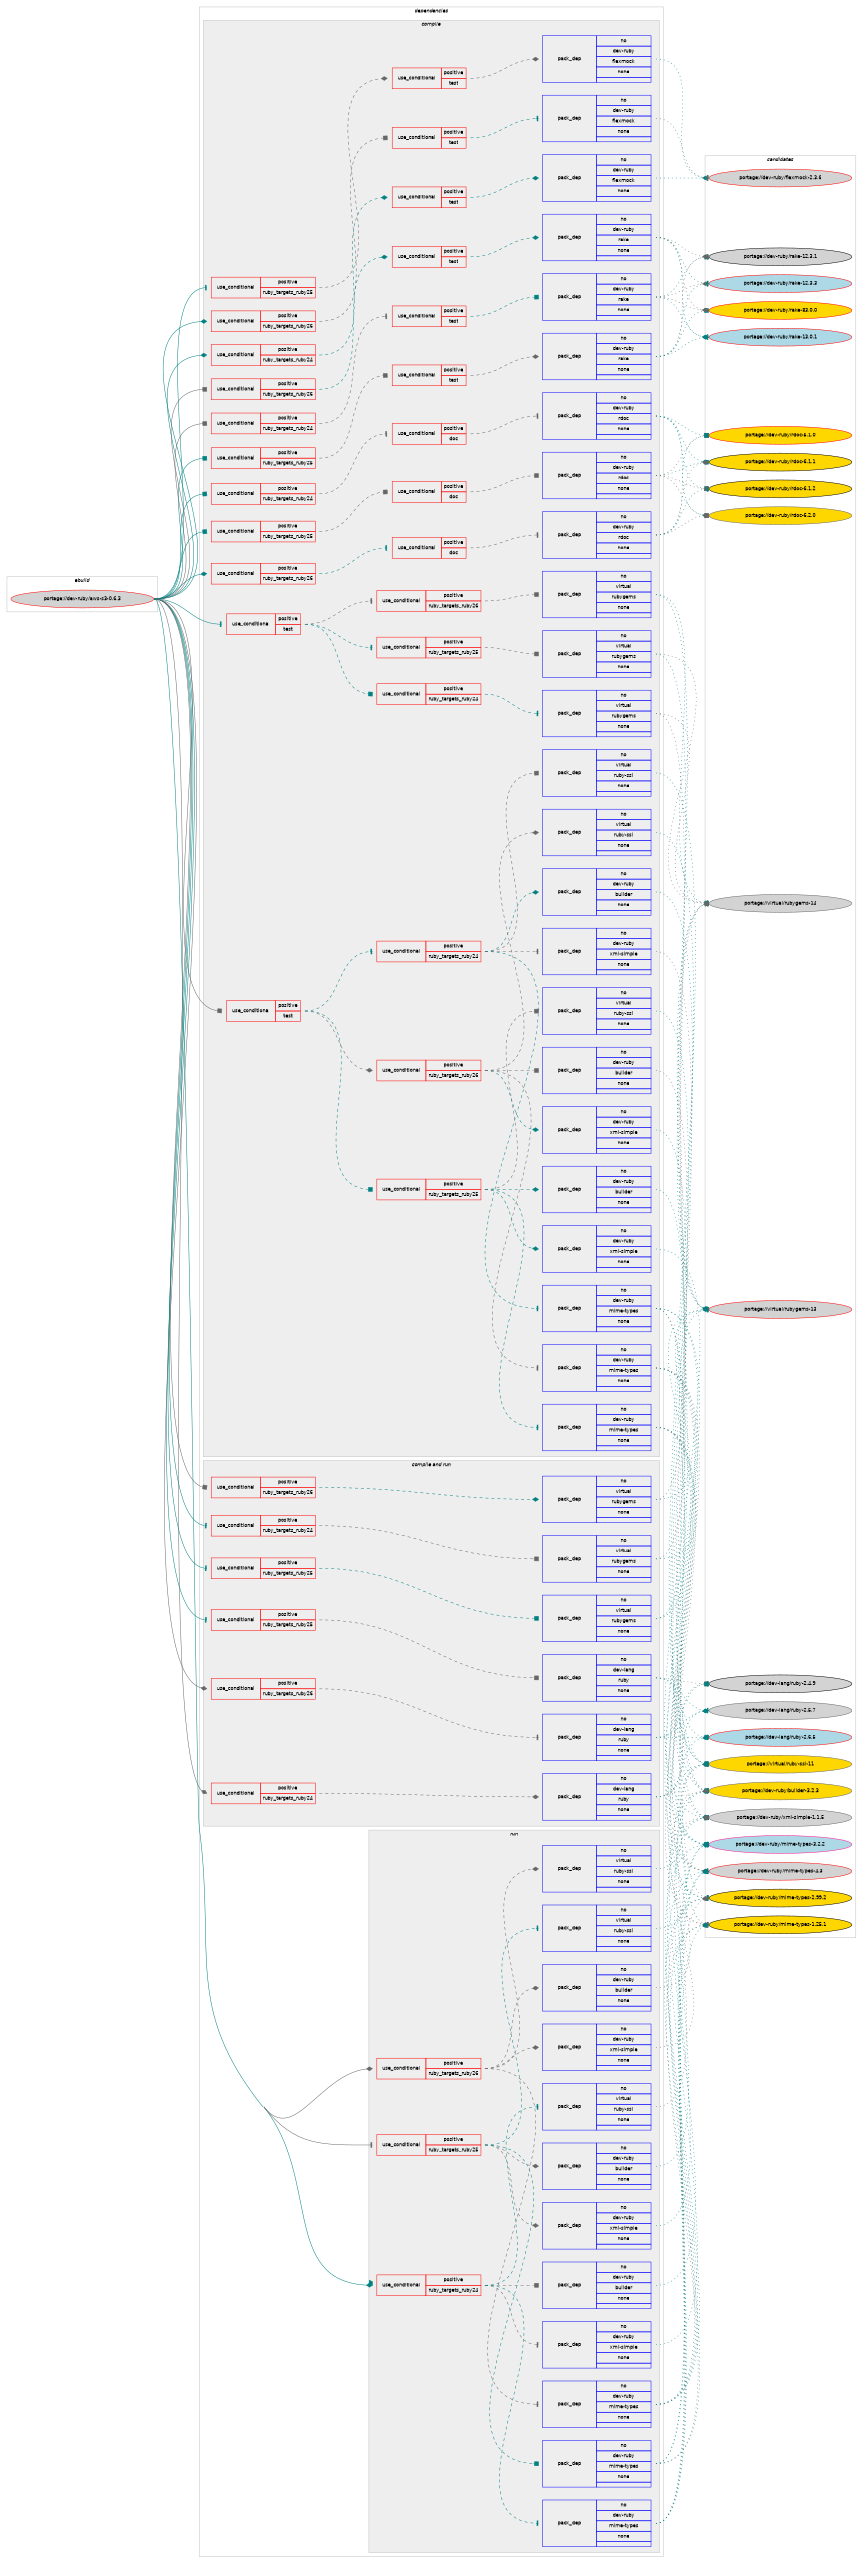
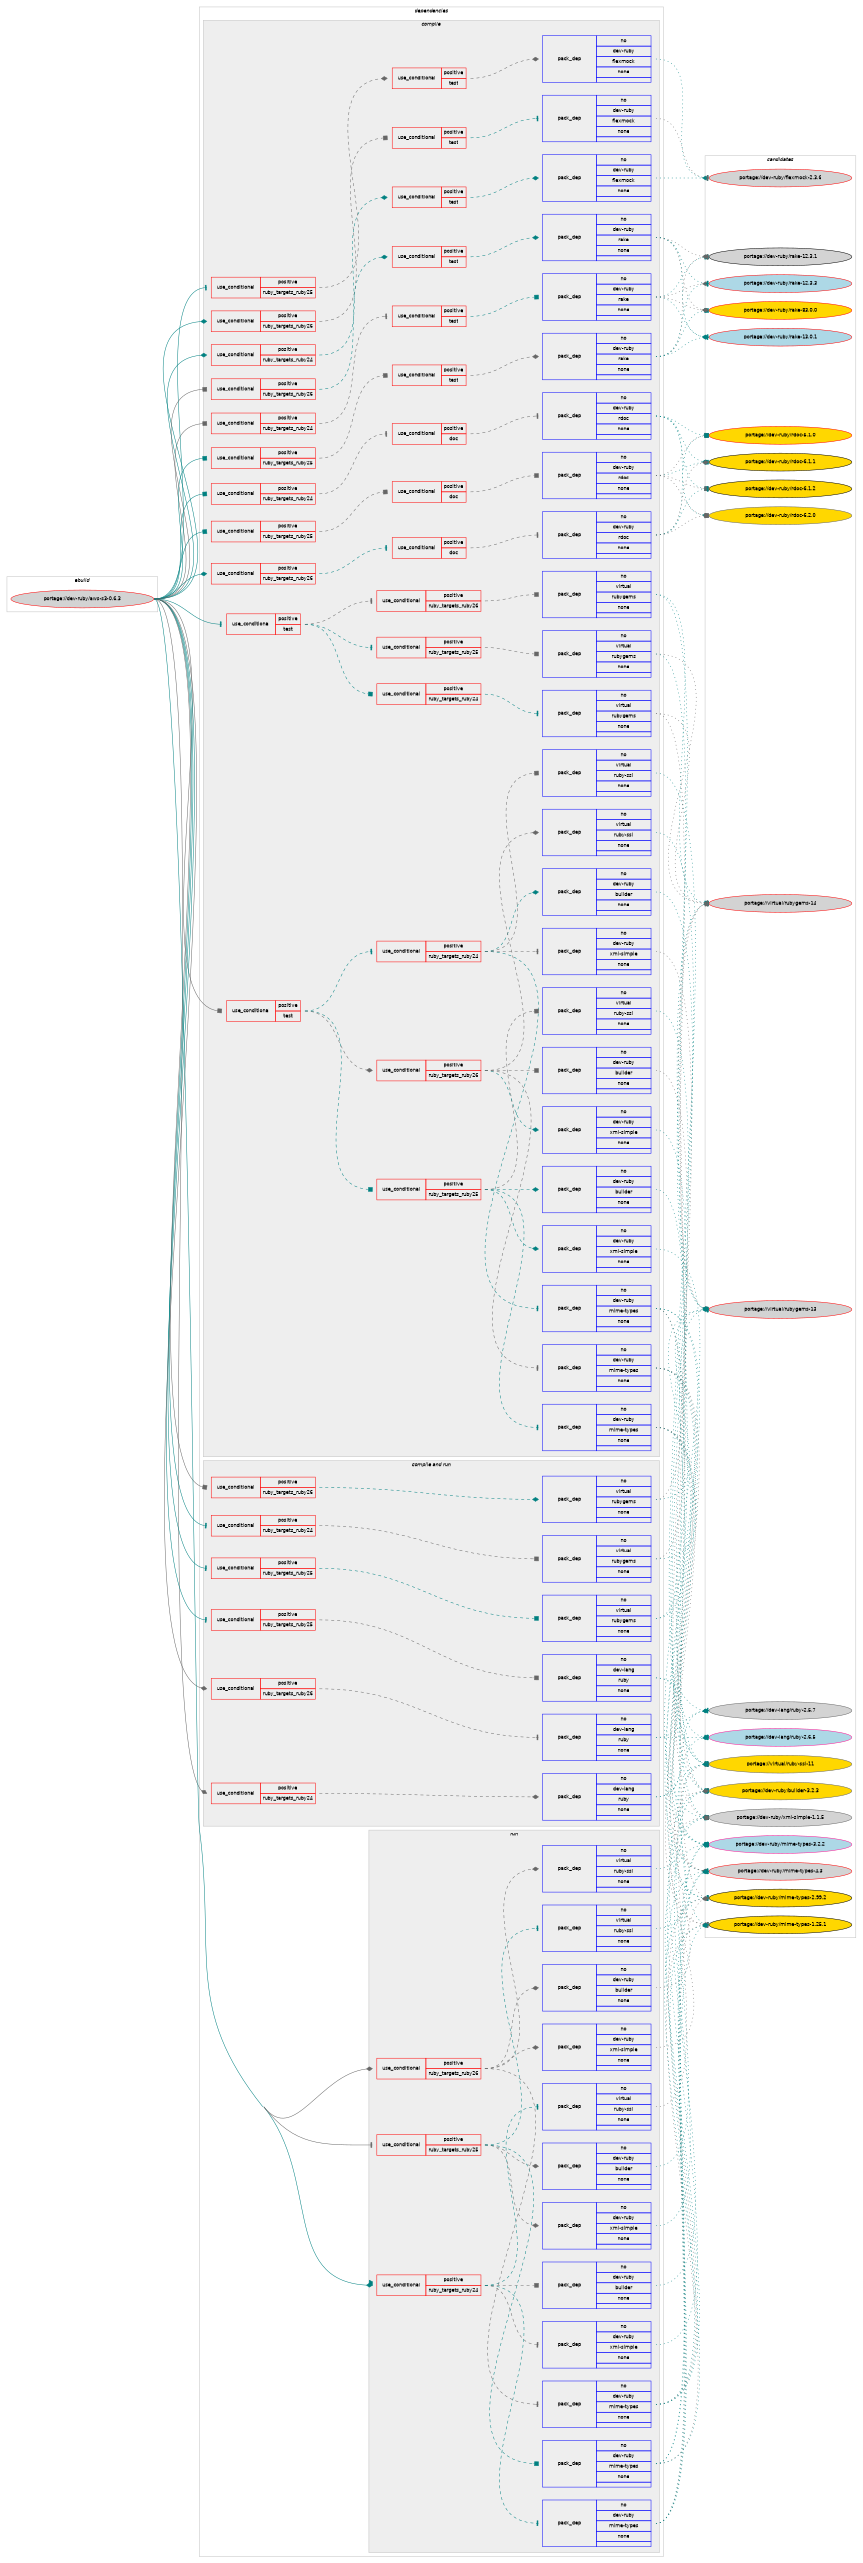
node "portage://virtual/rubygems-14": color gray40 -> red
node "portage://dev-lang/ruby-2.4.9": removed
node "portage://dev-lang/ruby-2.6.5": color red -> deeppink
